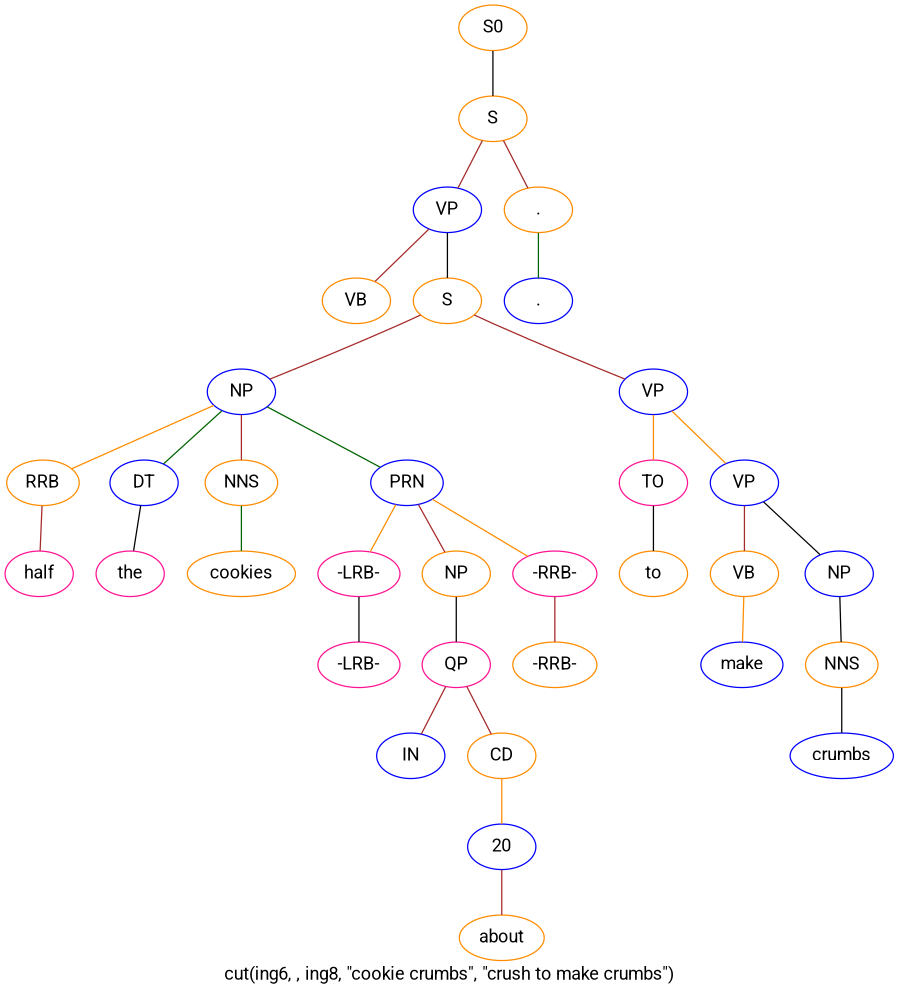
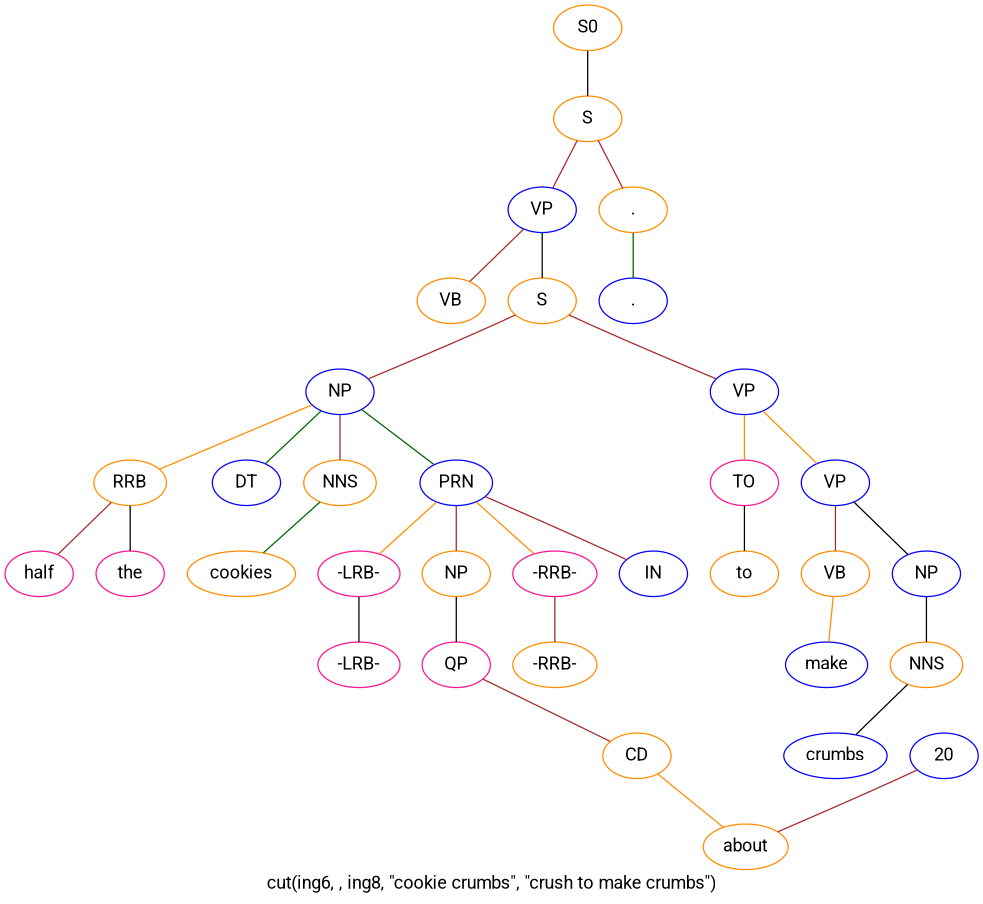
edge "DT" -- "the": now "RRB" -- "the"
edge "QP" -- "IN": now "PRN" -- "IN"
edge "CD" -- "20": now "CD" -- "about"
